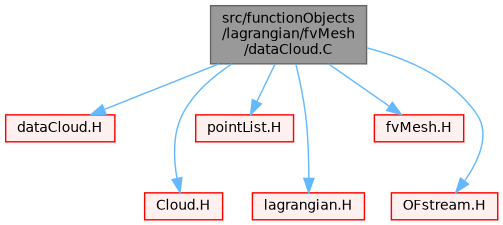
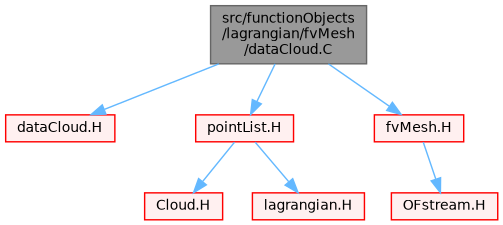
edge "src/functionObjects /lagrangian/fvMesh /dataCloud.C" -> "OFstream.H": now "fvMesh.H" -> "OFstream.H"
edge "src/functionObjects /lagrangian/fvMesh /dataCloud.C" -> "Cloud.H": now "pointList.H" -> "Cloud.H"
edge "src/functionObjects /lagrangian/fvMesh /dataCloud.C" -> "lagrangian.H": now "pointList.H" -> "lagrangian.H"
